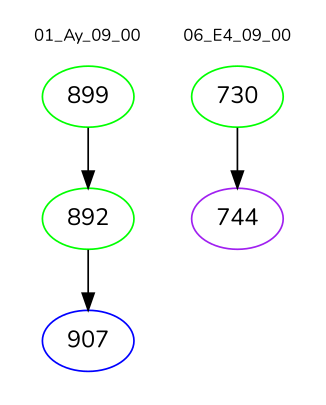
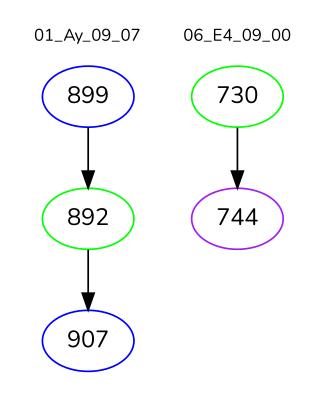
cluster "01_Ay_09_00": label "01_Ay_09_00" -> "01_Ay_09_07"
node "899": color green -> blue
